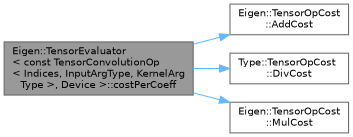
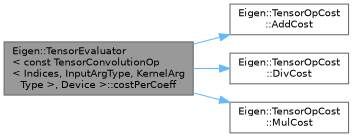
node "Type::TensorOpCost ::DivCost": label "Type::TensorOpCost ::DivCost" -> "Eigen::TensorOpCost ::DivCost"
